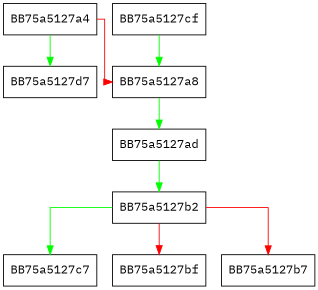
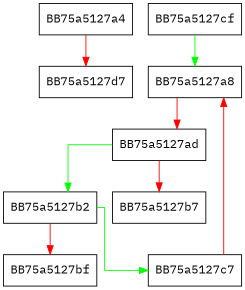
edge "BB75a5127a4" -> "BB75a5127d7": color green -> red
edge "BB75a5127a4" -> "BB75a5127a8": now "BB75a5127c7" -> "BB75a5127a8"
edge "BB75a5127a8" -> "BB75a5127ad": color green -> red
edge "BB75a5127b2" -> "BB75a5127b7": now "BB75a5127ad" -> "BB75a5127b7"
